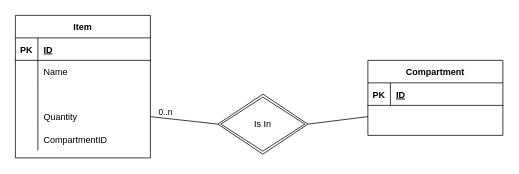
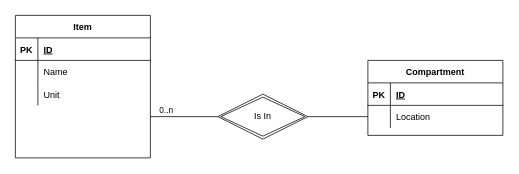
node "Unit": added
node "Quantity": removed
node "Location": added
node "Is In": size 90x60 -> 90x45
node "CompartmentID": removed
